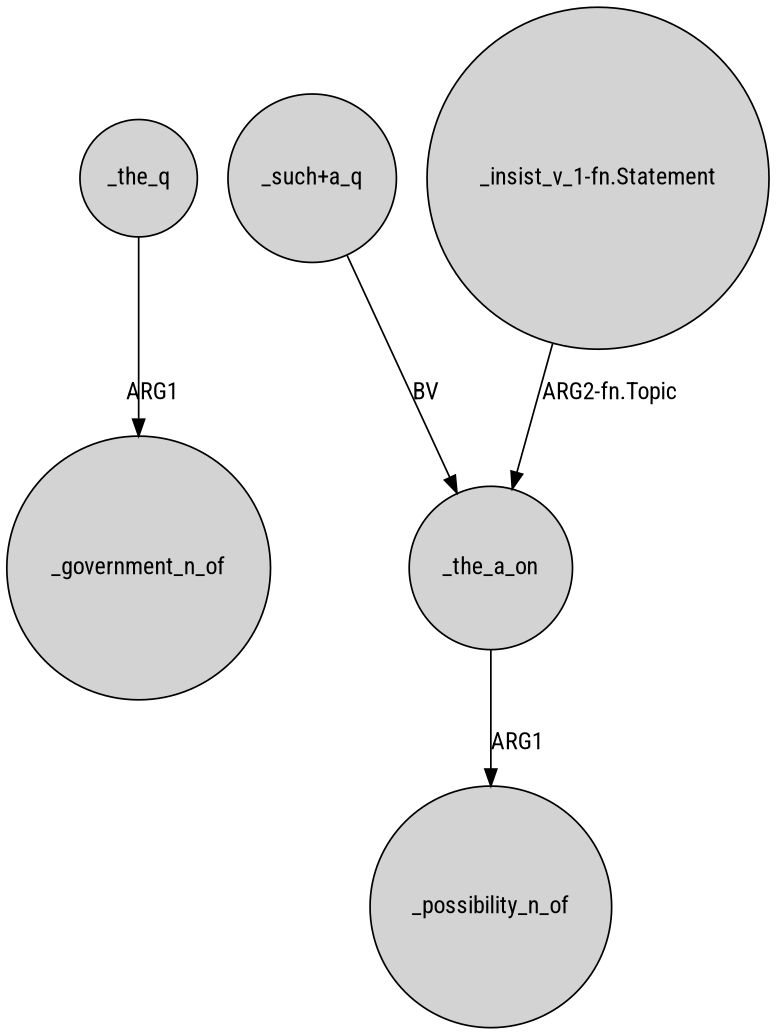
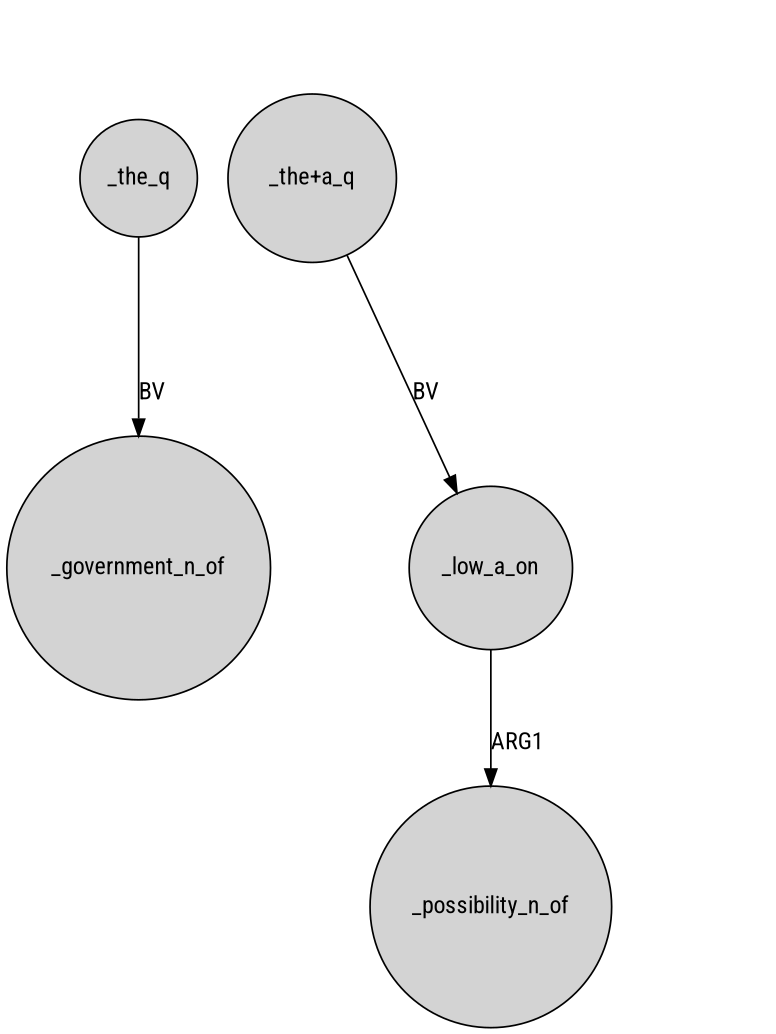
node "_such+a_q": label "_such+a_q" -> "_the+a_q"
node "_insist_v_1-fn.Statement": removed
edge "_the_q" -> "_government_n_of": label "ARG1" -> "BV"
node "_the_a_on": label "_the_a_on" -> "_low_a_on"
